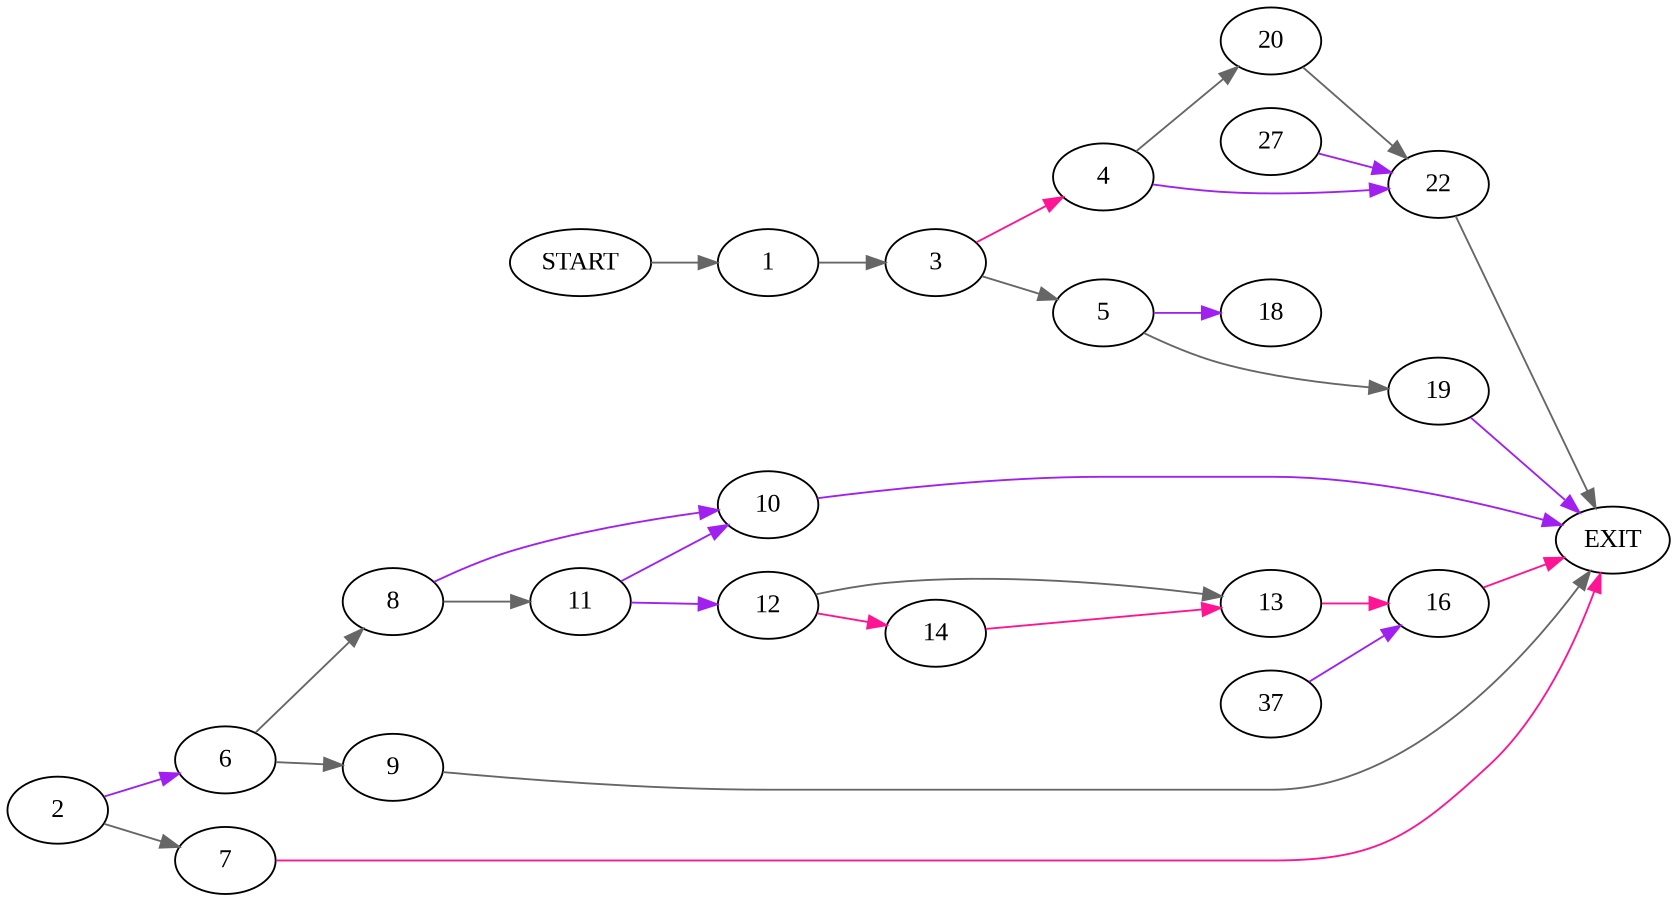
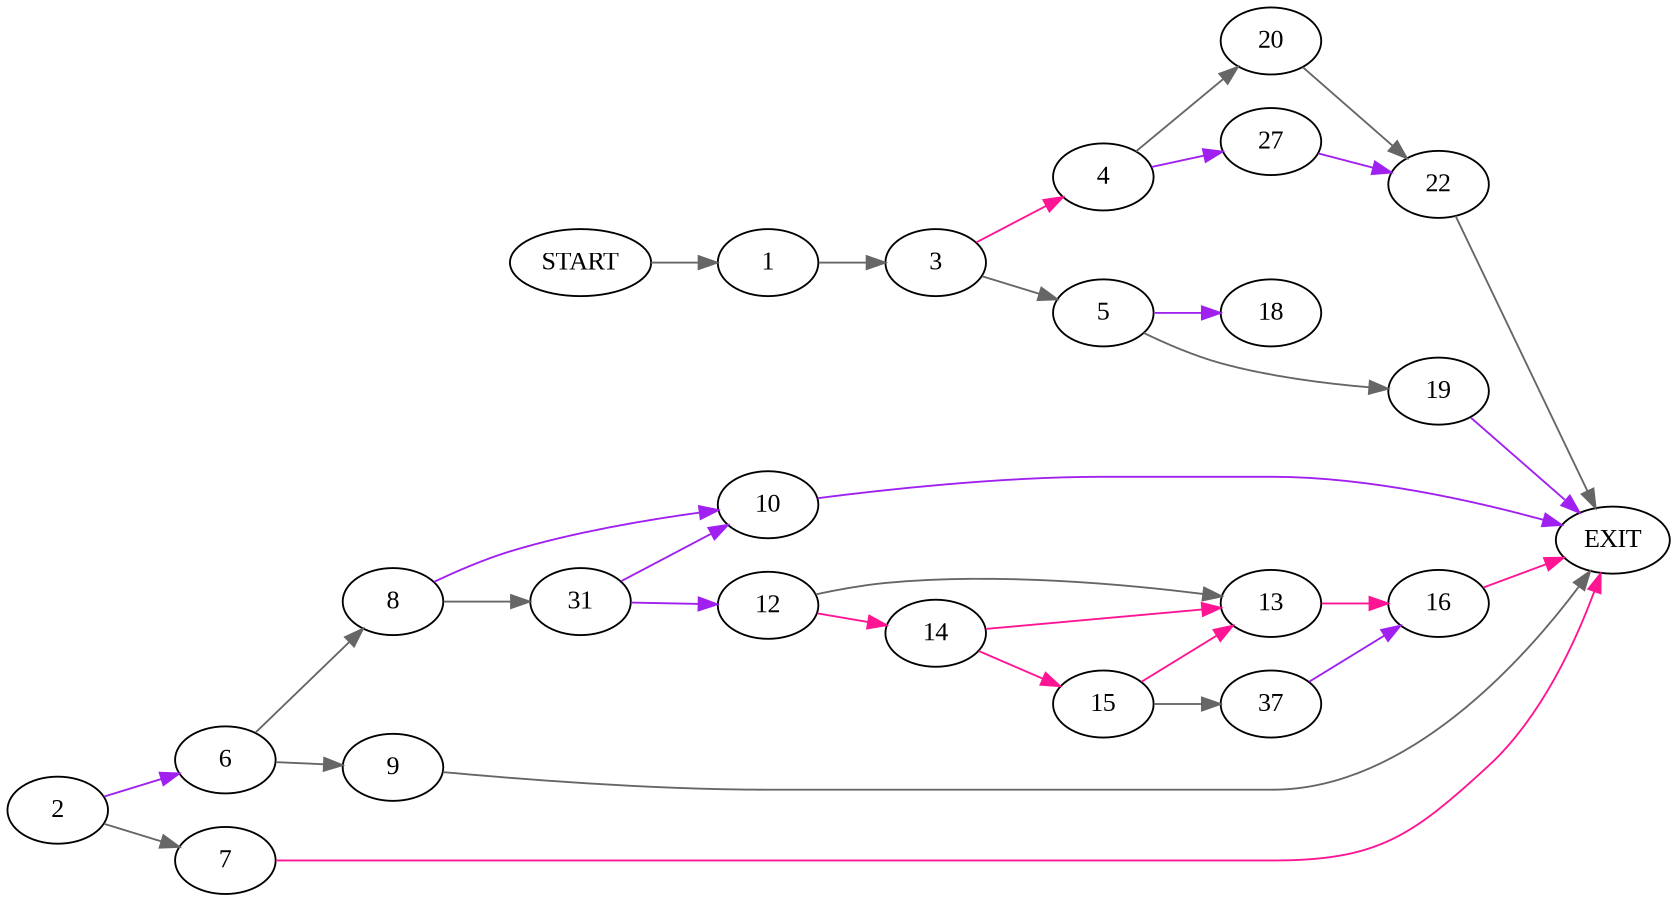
edge "4" -> "22": now "4" -> "27"
node "11": label "11" -> "31"
node "15": added
